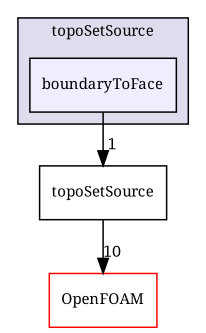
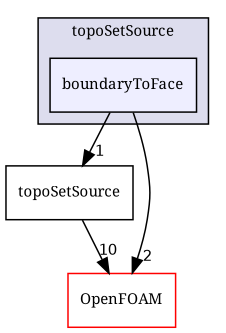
edge "boundaryToFace" -> "OpenFOAM": added
